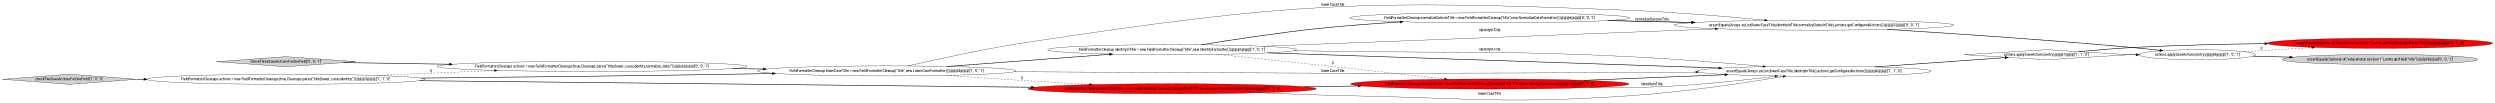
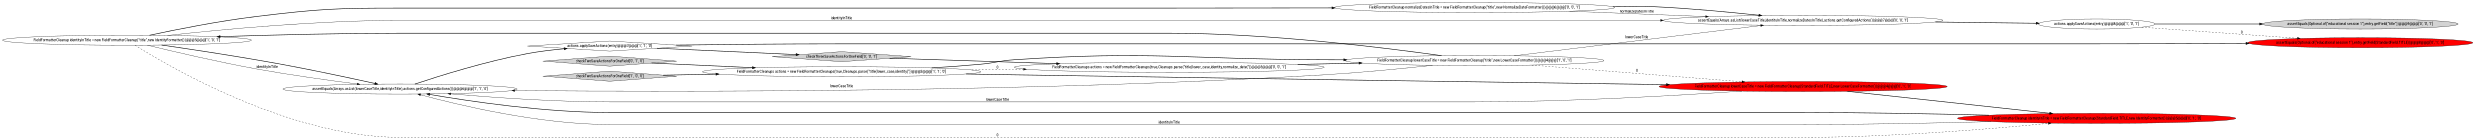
edge "actions.applySaveActions(entry)@@@7@@@['1', '1', '0']" -> "actions.applySaveActions(entry)@@@8@@@['1', '0', '1']": now "actions.applySaveActions(entry)@@@7@@@['1', '1', '0']" -> "checkThreeSaveActionsForOneField['0', '0', '1']"
node "checkTwoSaveActionsForOneField['0', '1', '0']": added
